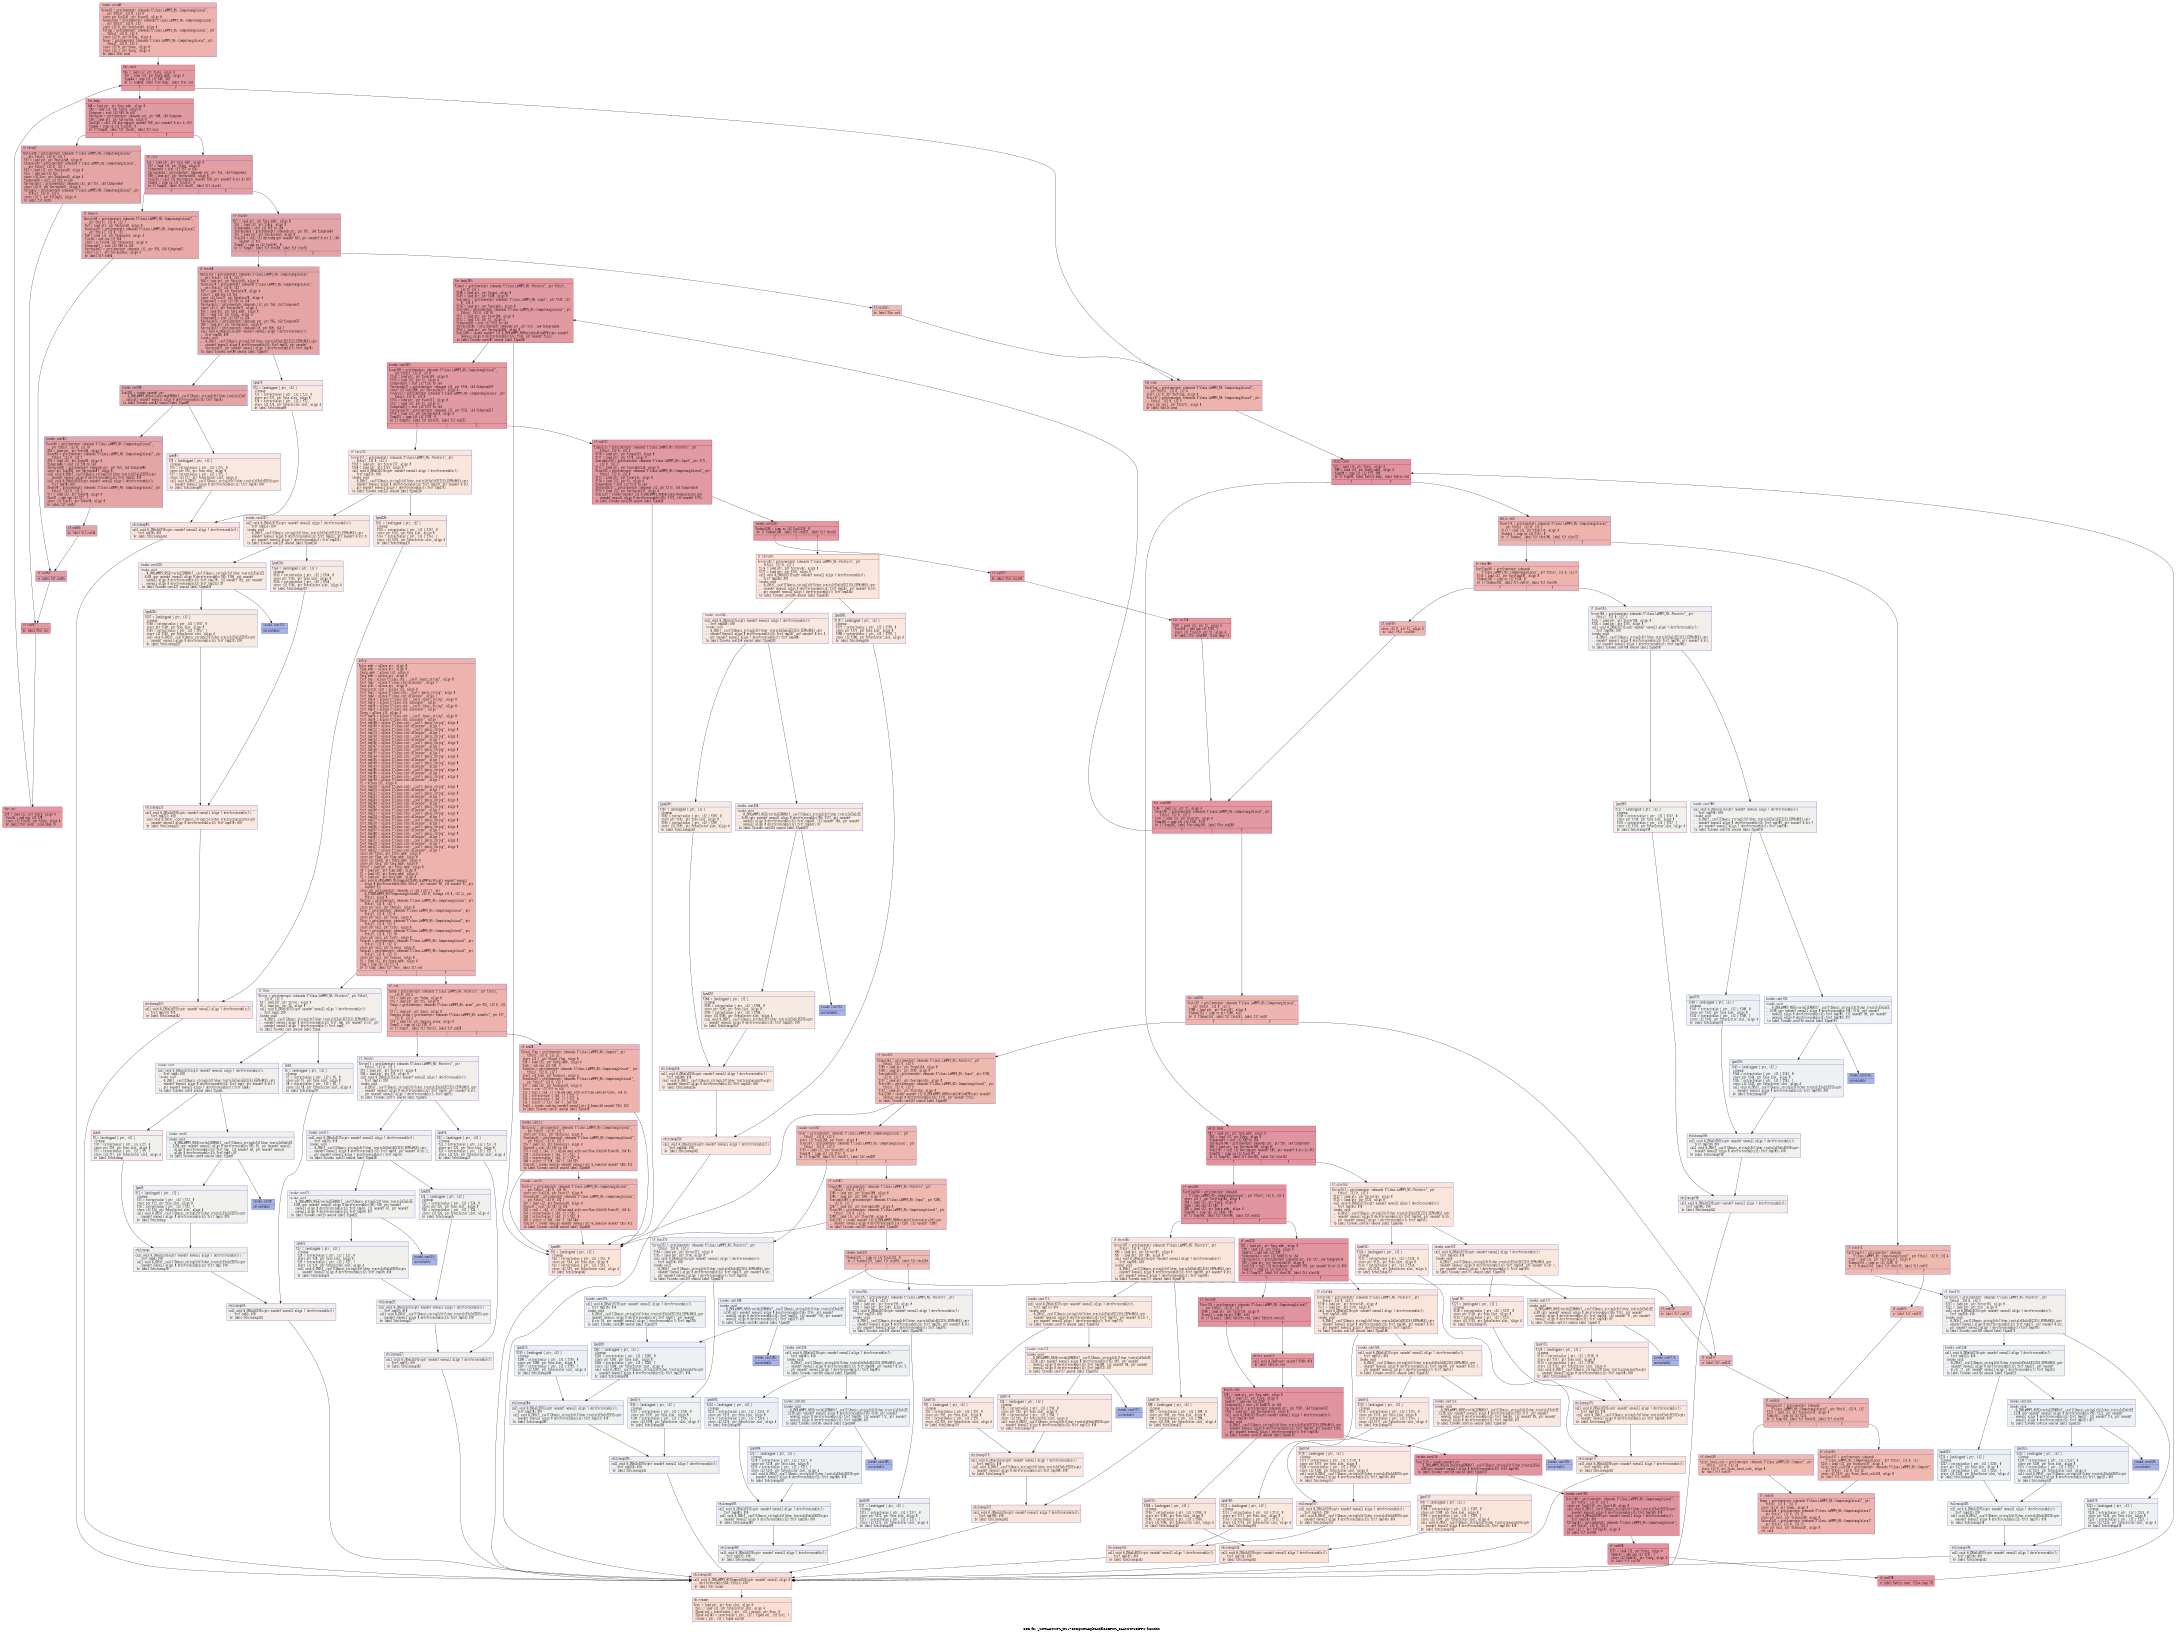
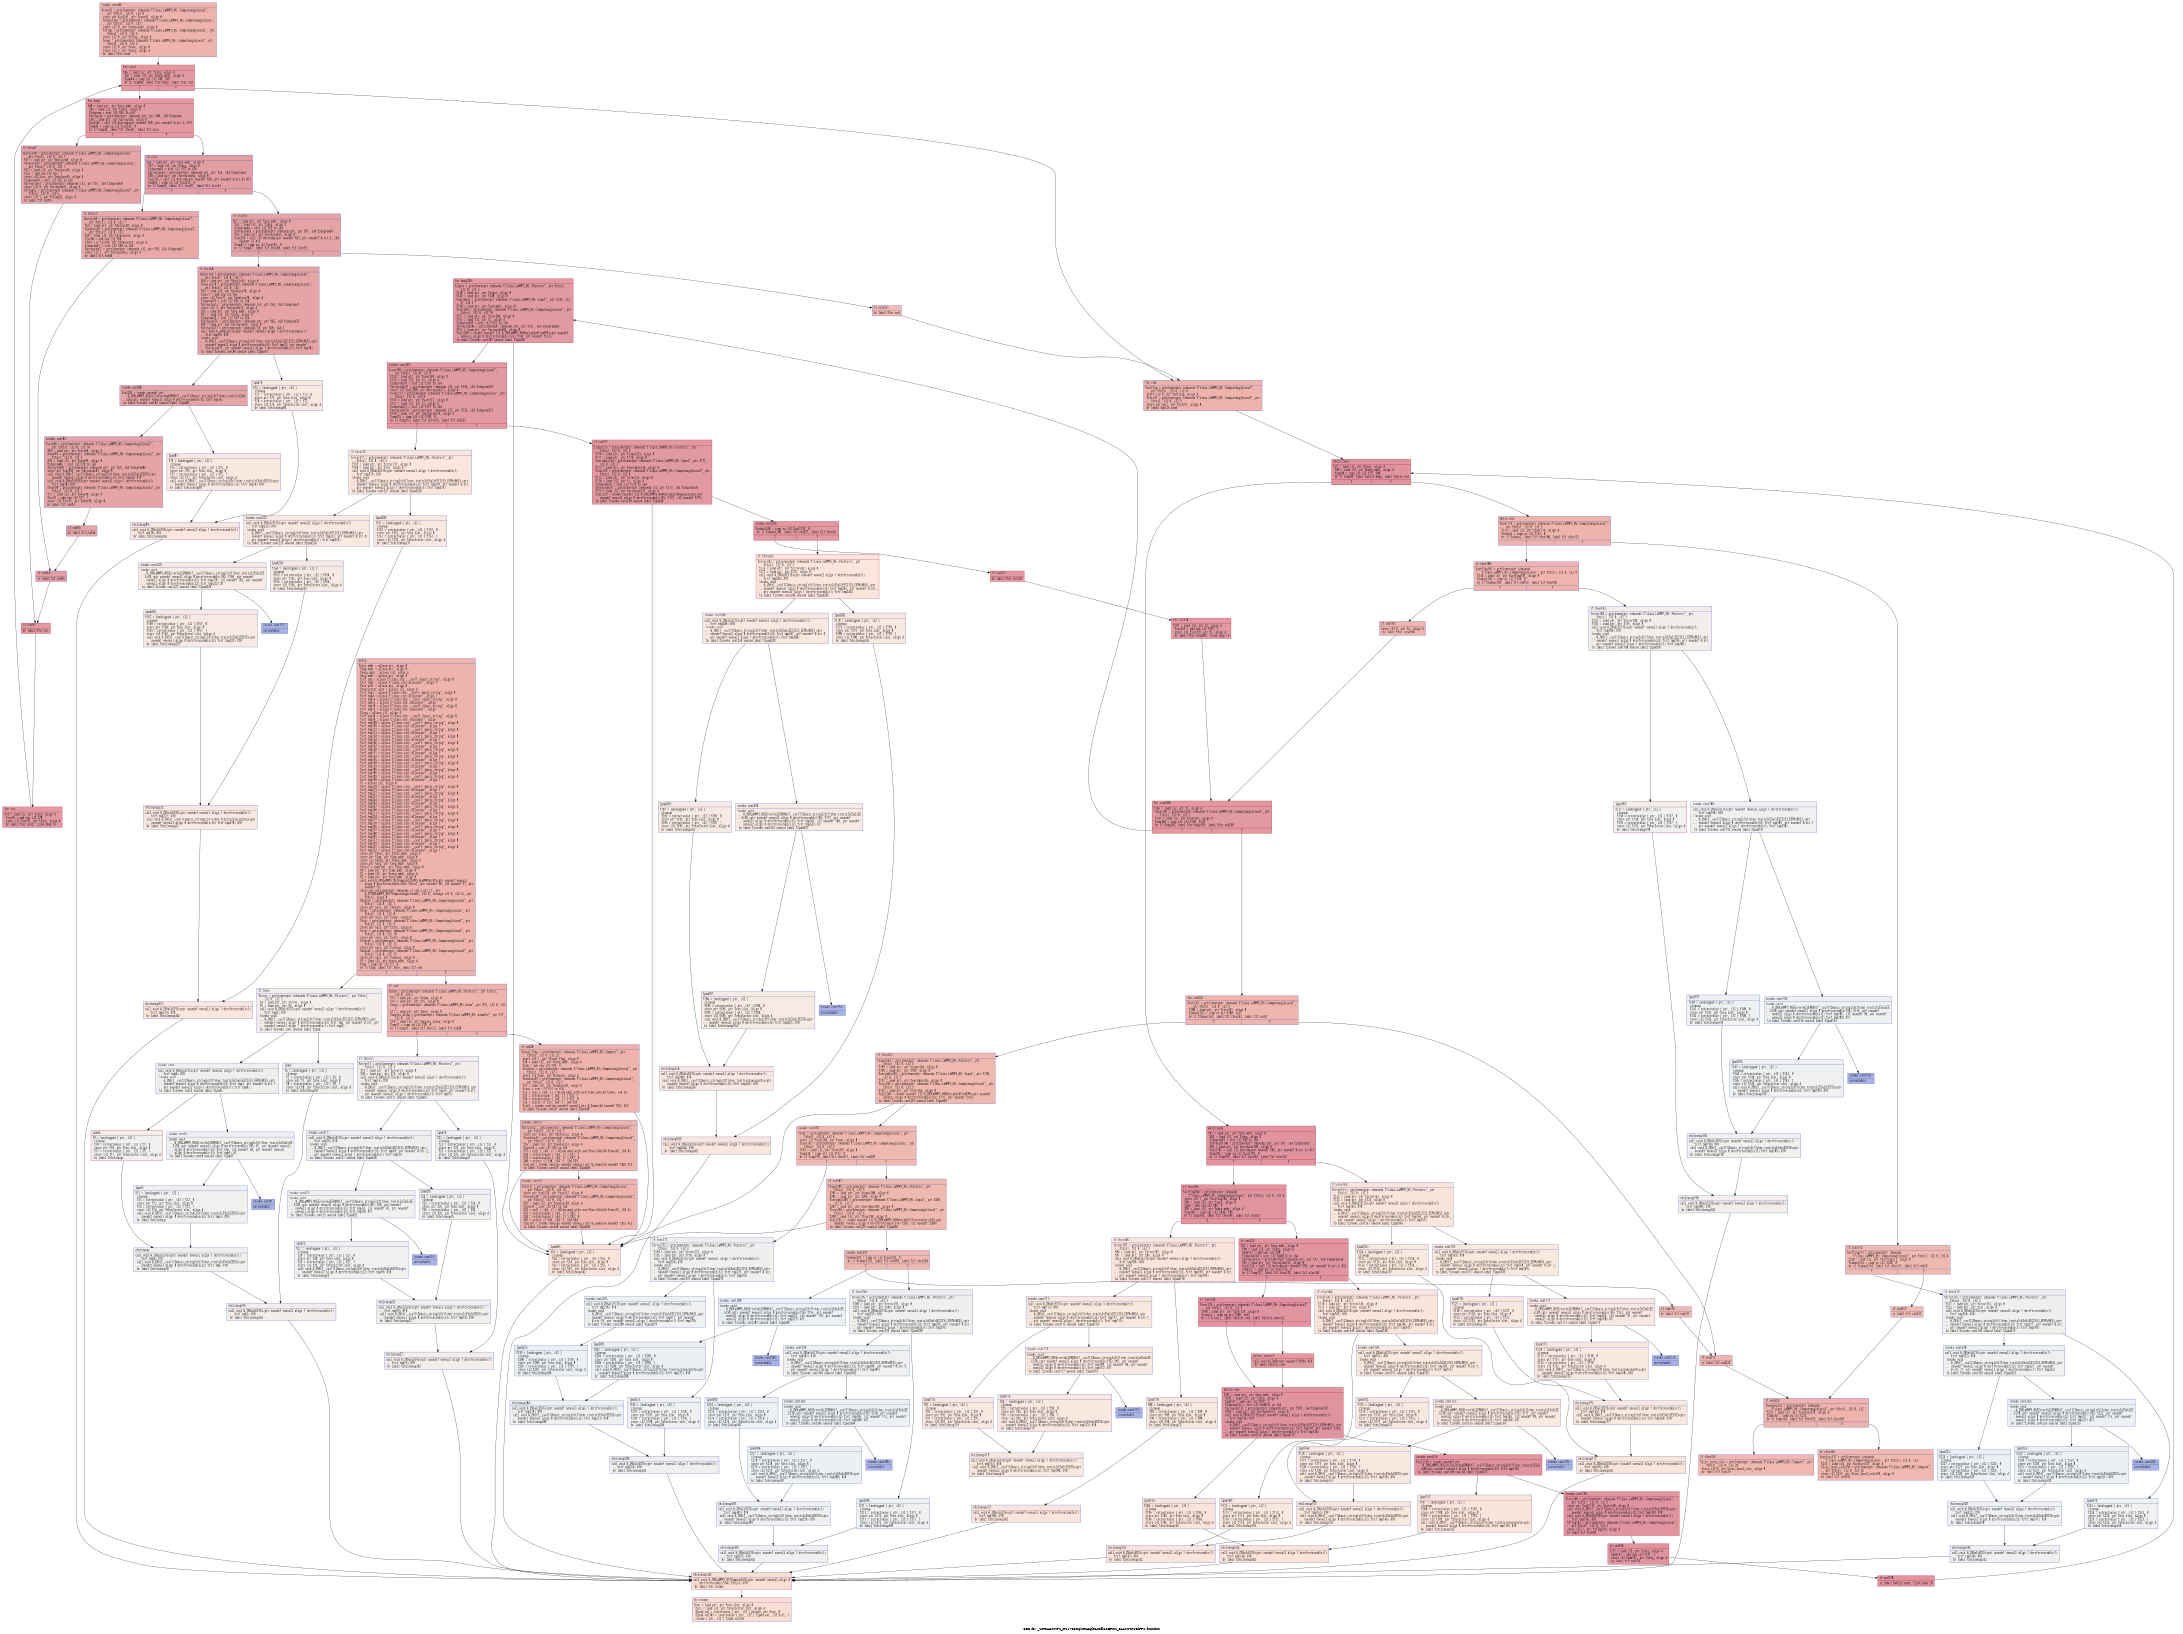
edge "invoke.cont276:" -> "lpad281:": now "invoke.cont276:" -> "lpad279:"
edge "ehcleanup119:" -> "ehcleanup121:": removed
node "if.end339:": removed
